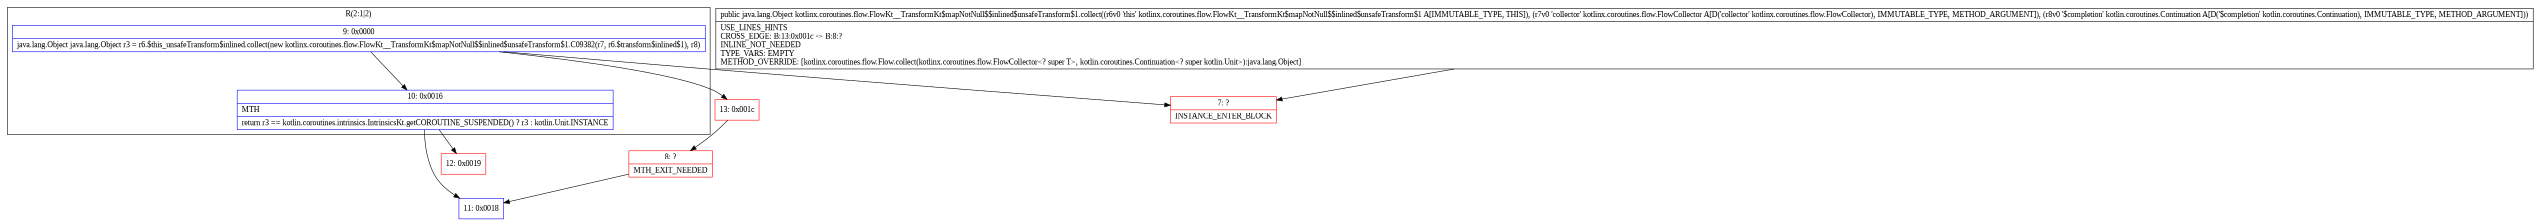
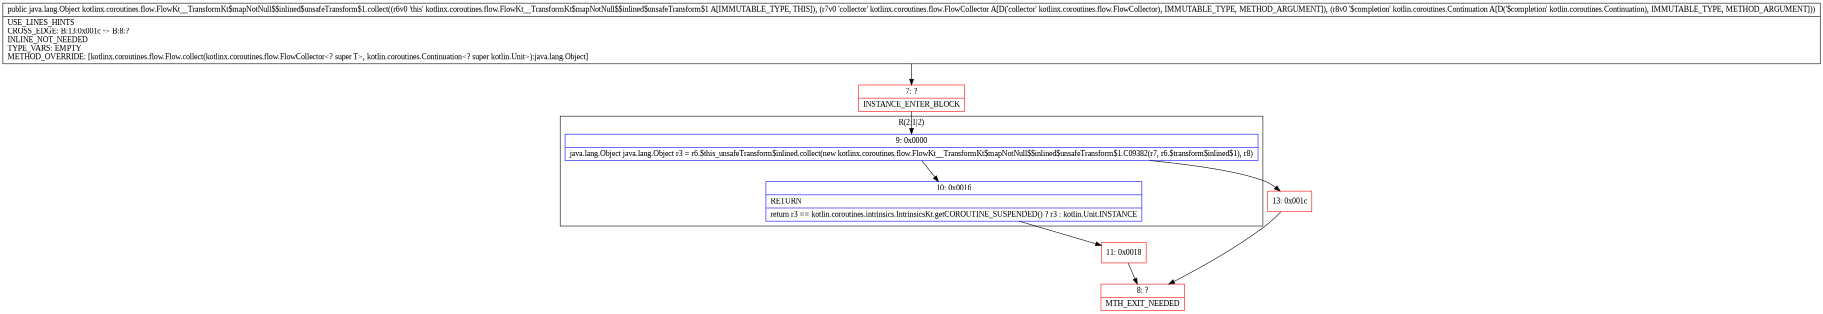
edge "9: 0x0000" -> "7: ?": reversed
node "10: 0x0016": text "MTH" -> "RETURN"
node "12: 0x0019": removed
edge "8: ?" -> "11: 0x0018": reversed
node "11: 0x0018": color blue -> red
